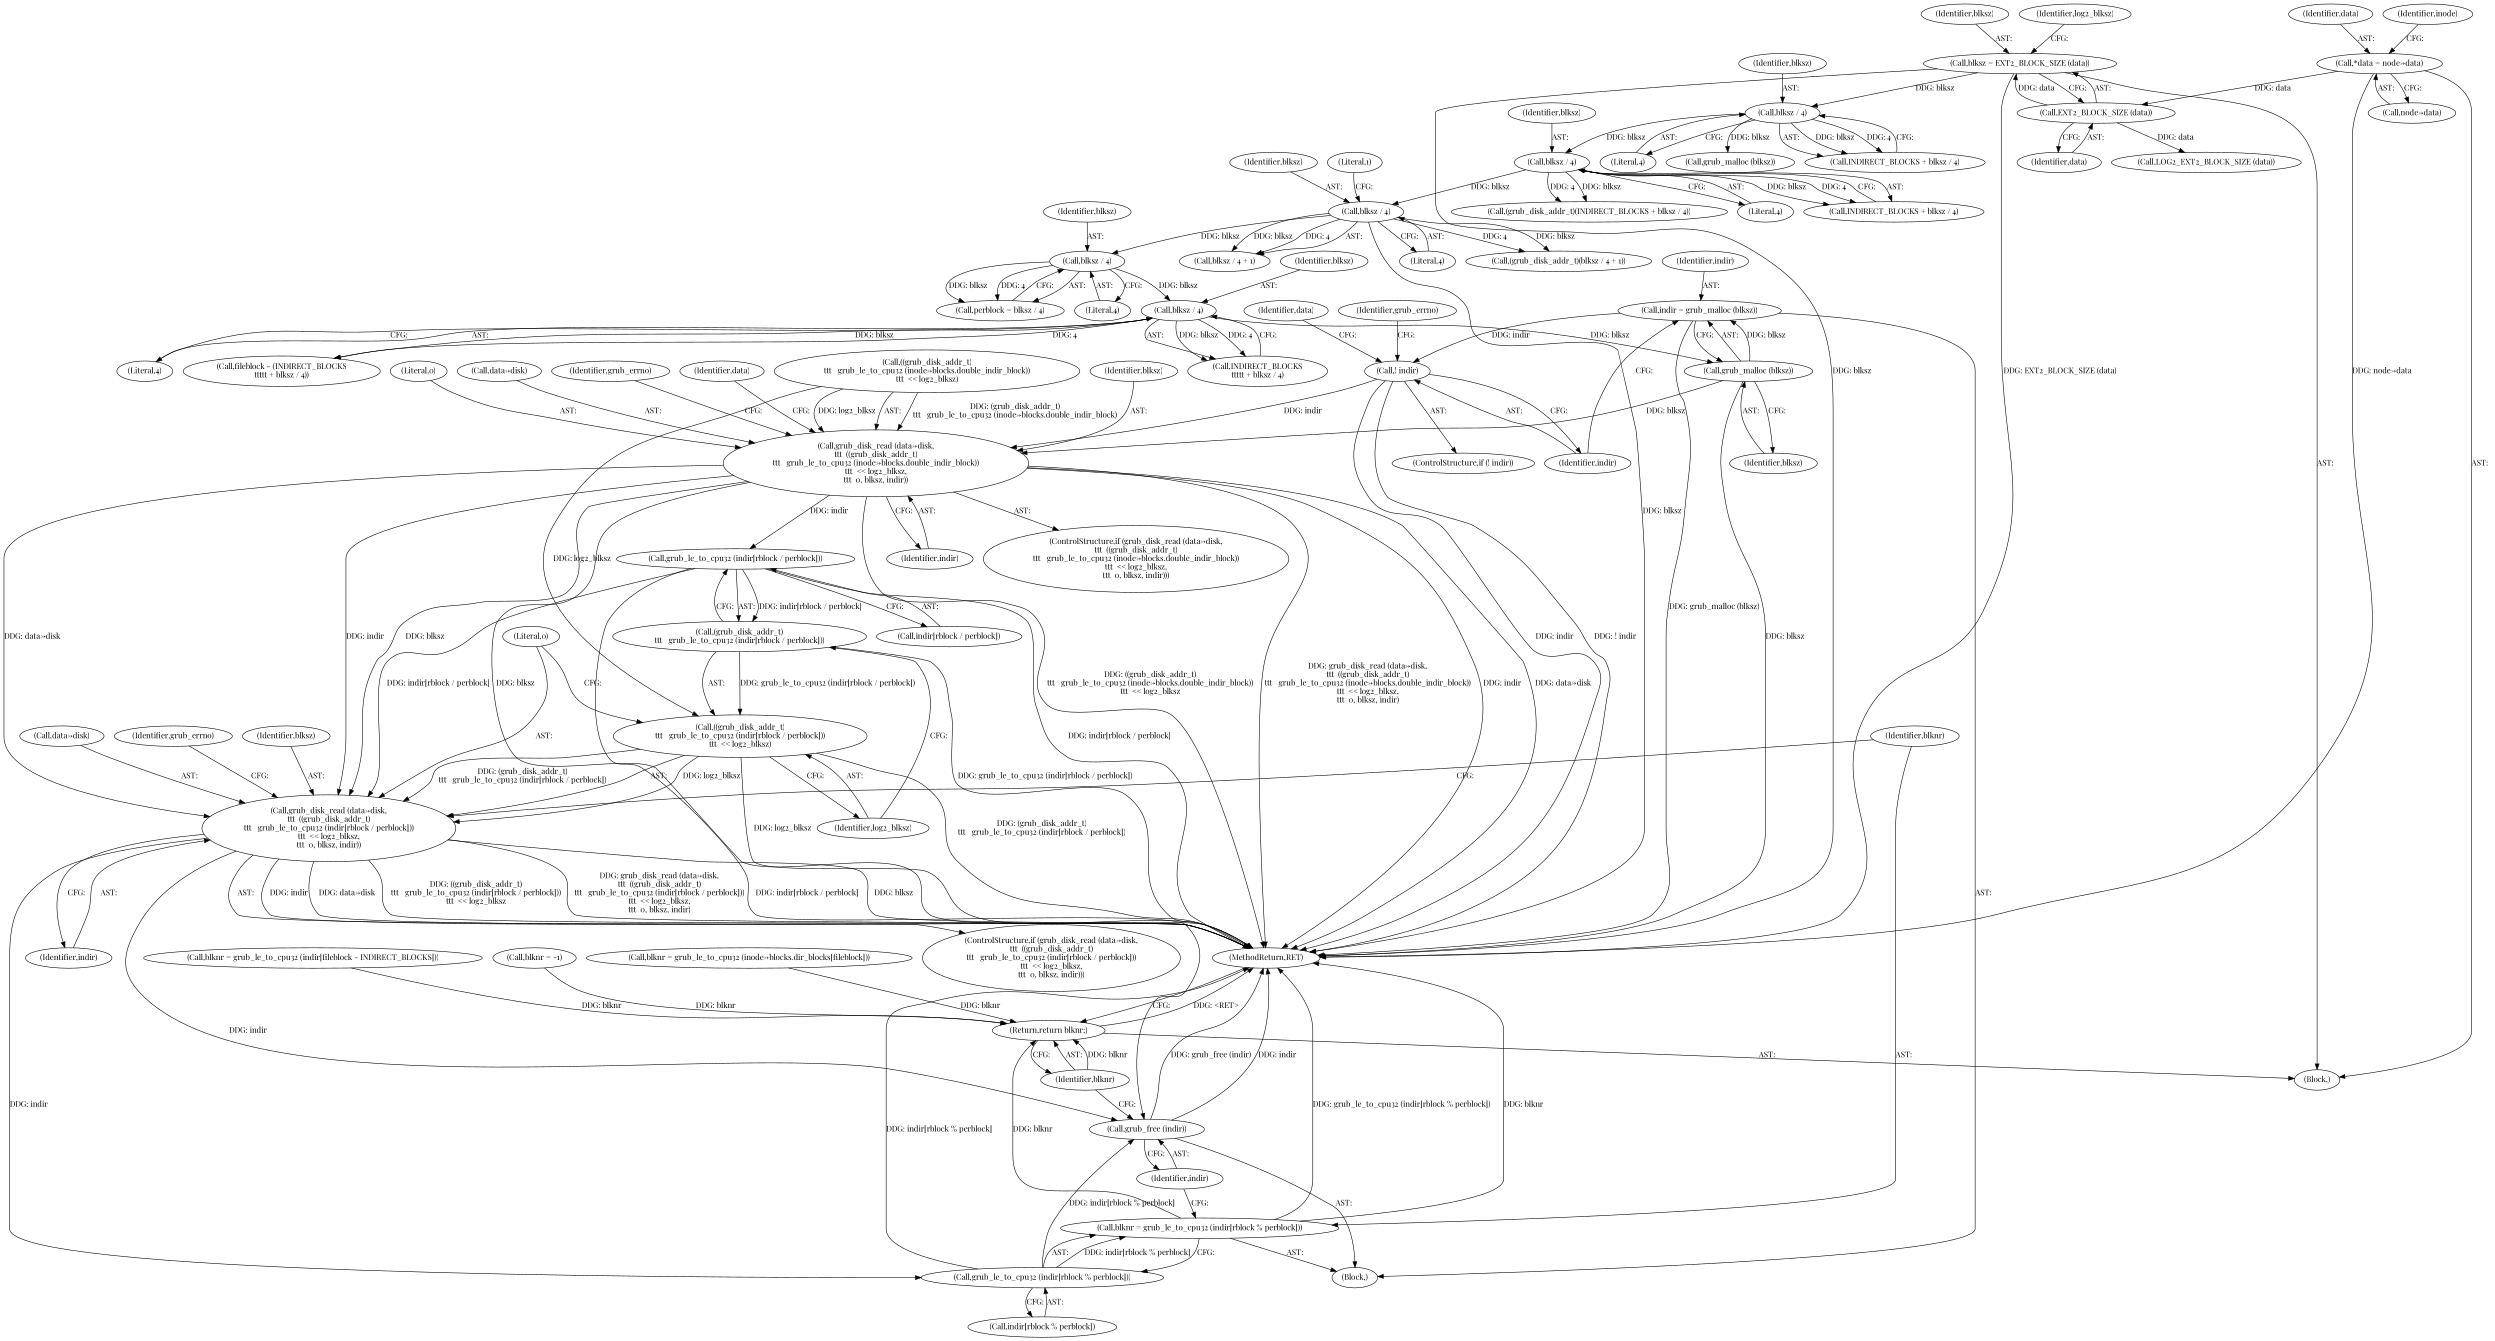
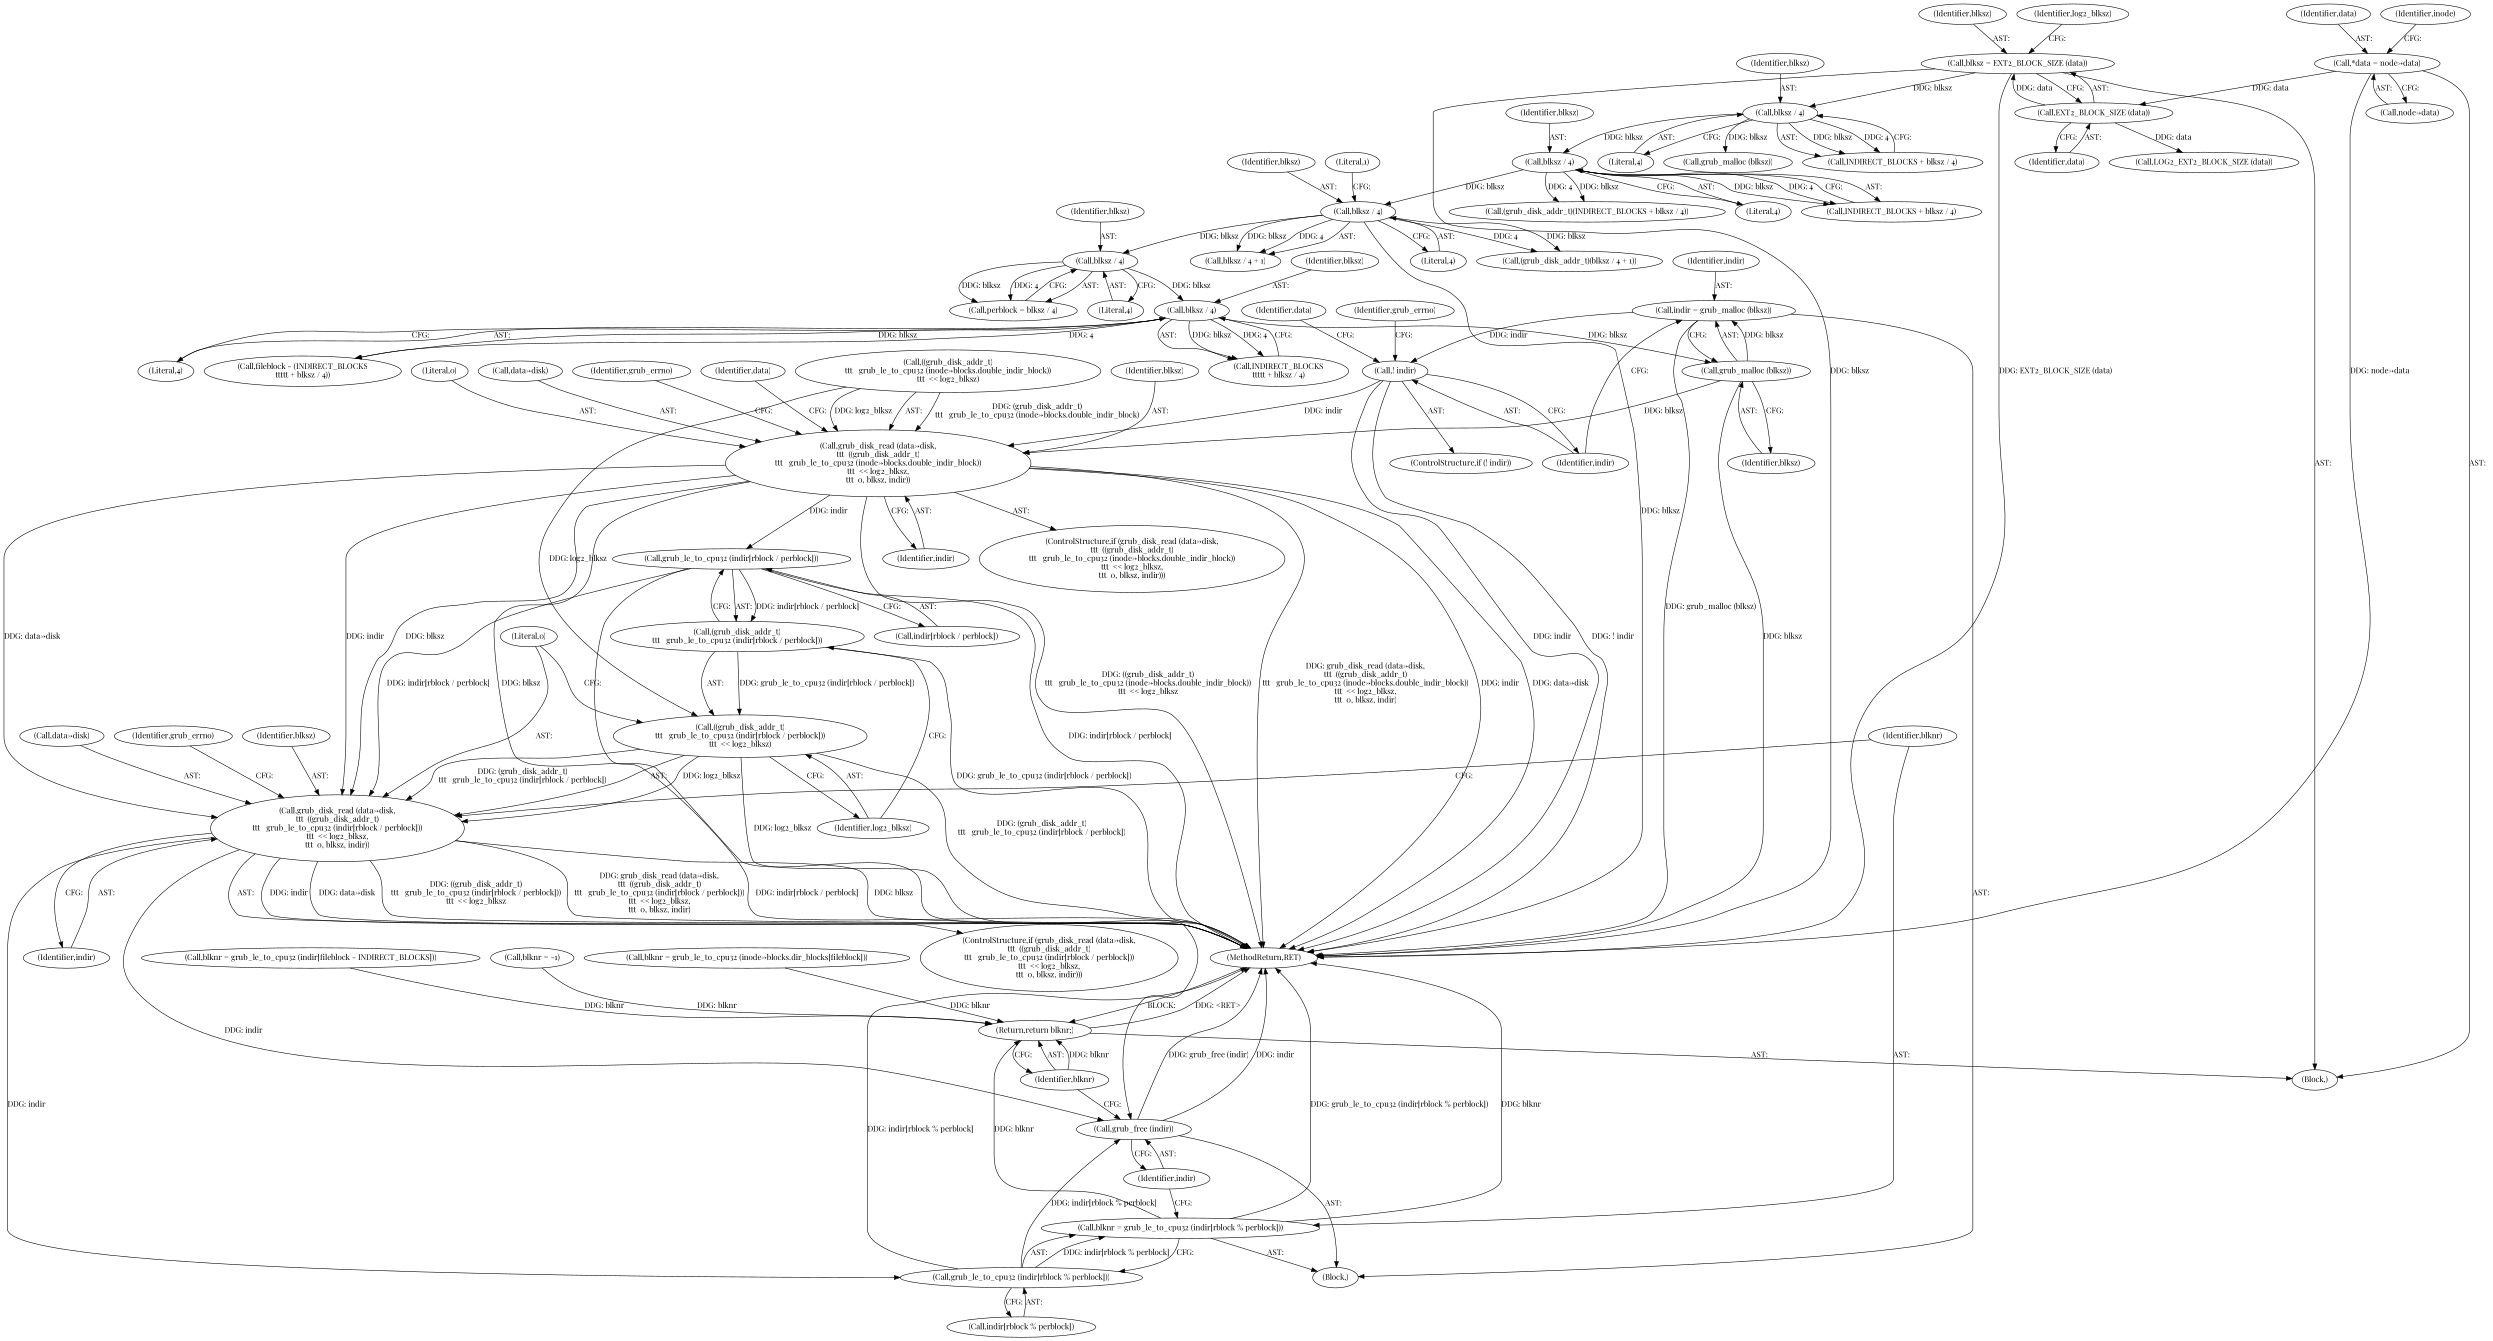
edge "(MethodReturn,RET)" -> "(Return,return blknr;)": label "CFG: " -> "BLOCK: "
